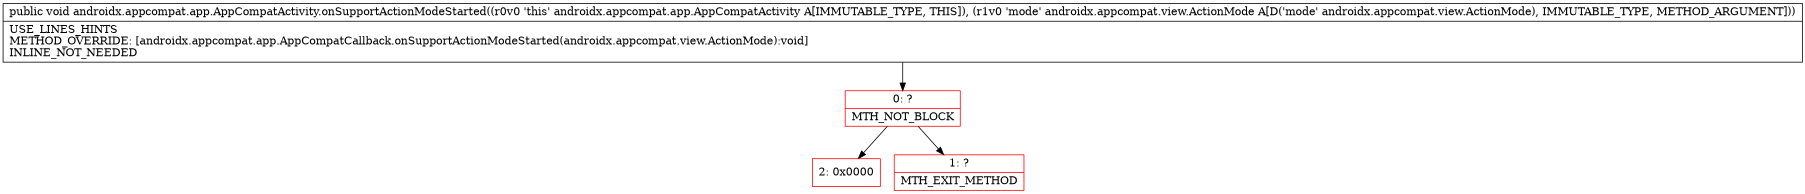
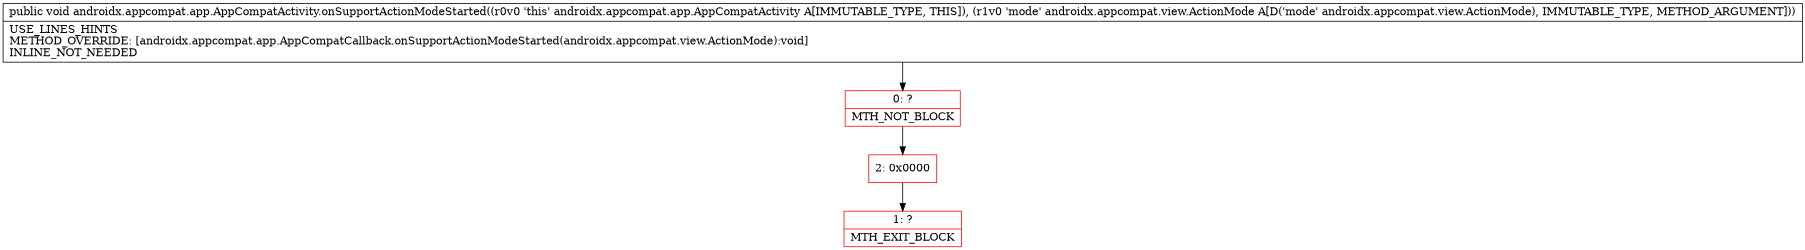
edge "0: ?" -> "1: ?": now "2: 0x0000" -> "1: ?"
node "1: ?": text "MTH_EXIT_METHOD" -> "MTH_EXIT_BLOCK"
